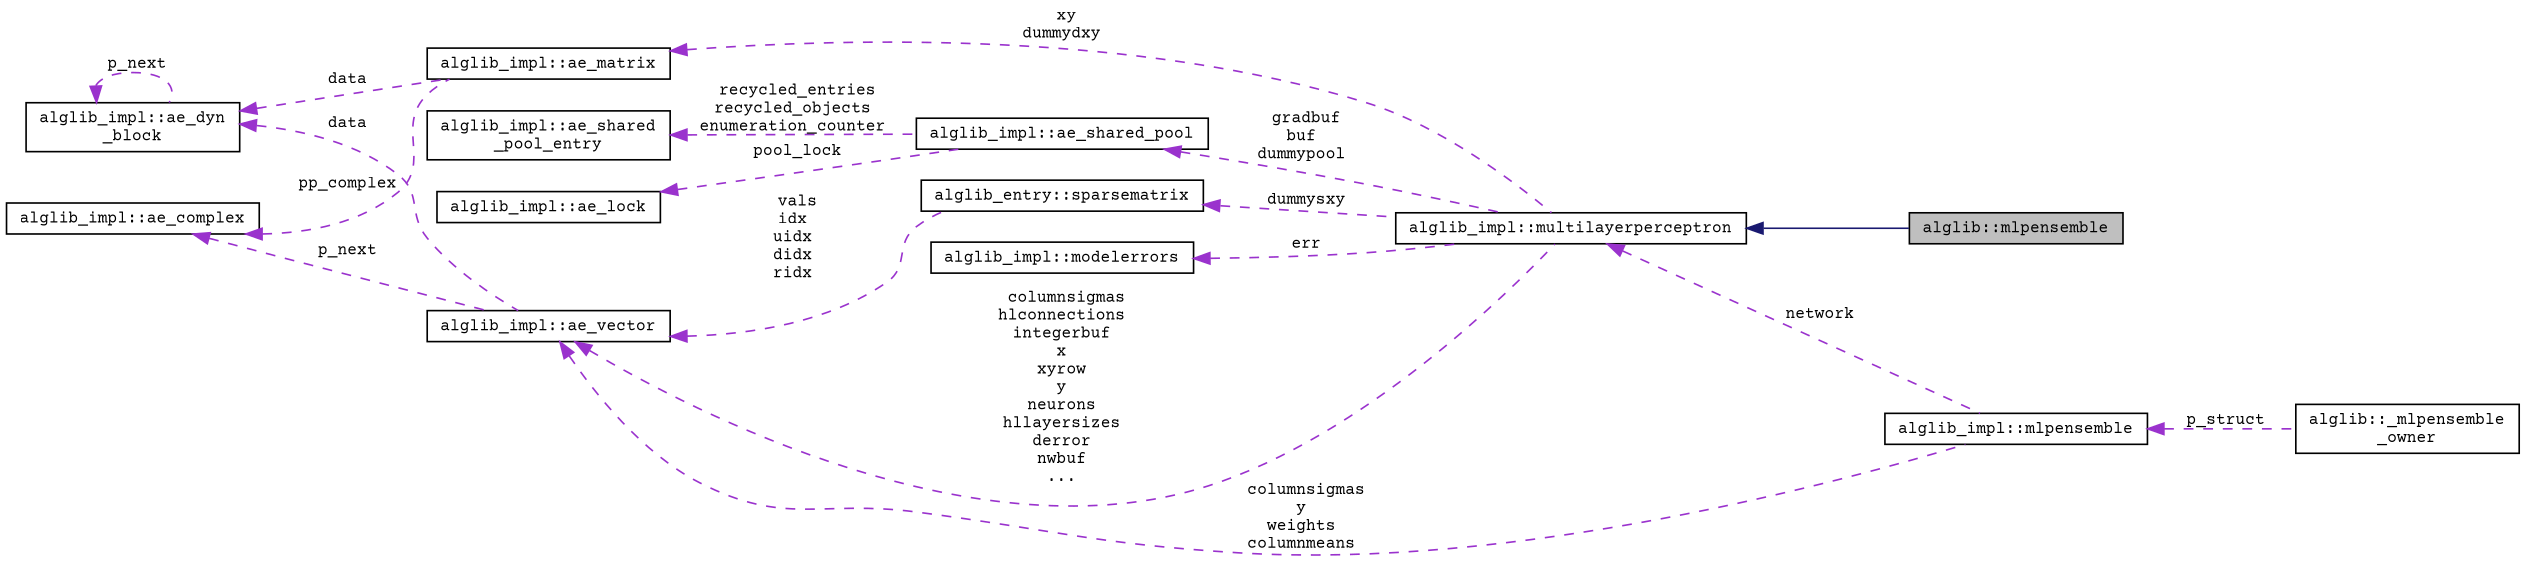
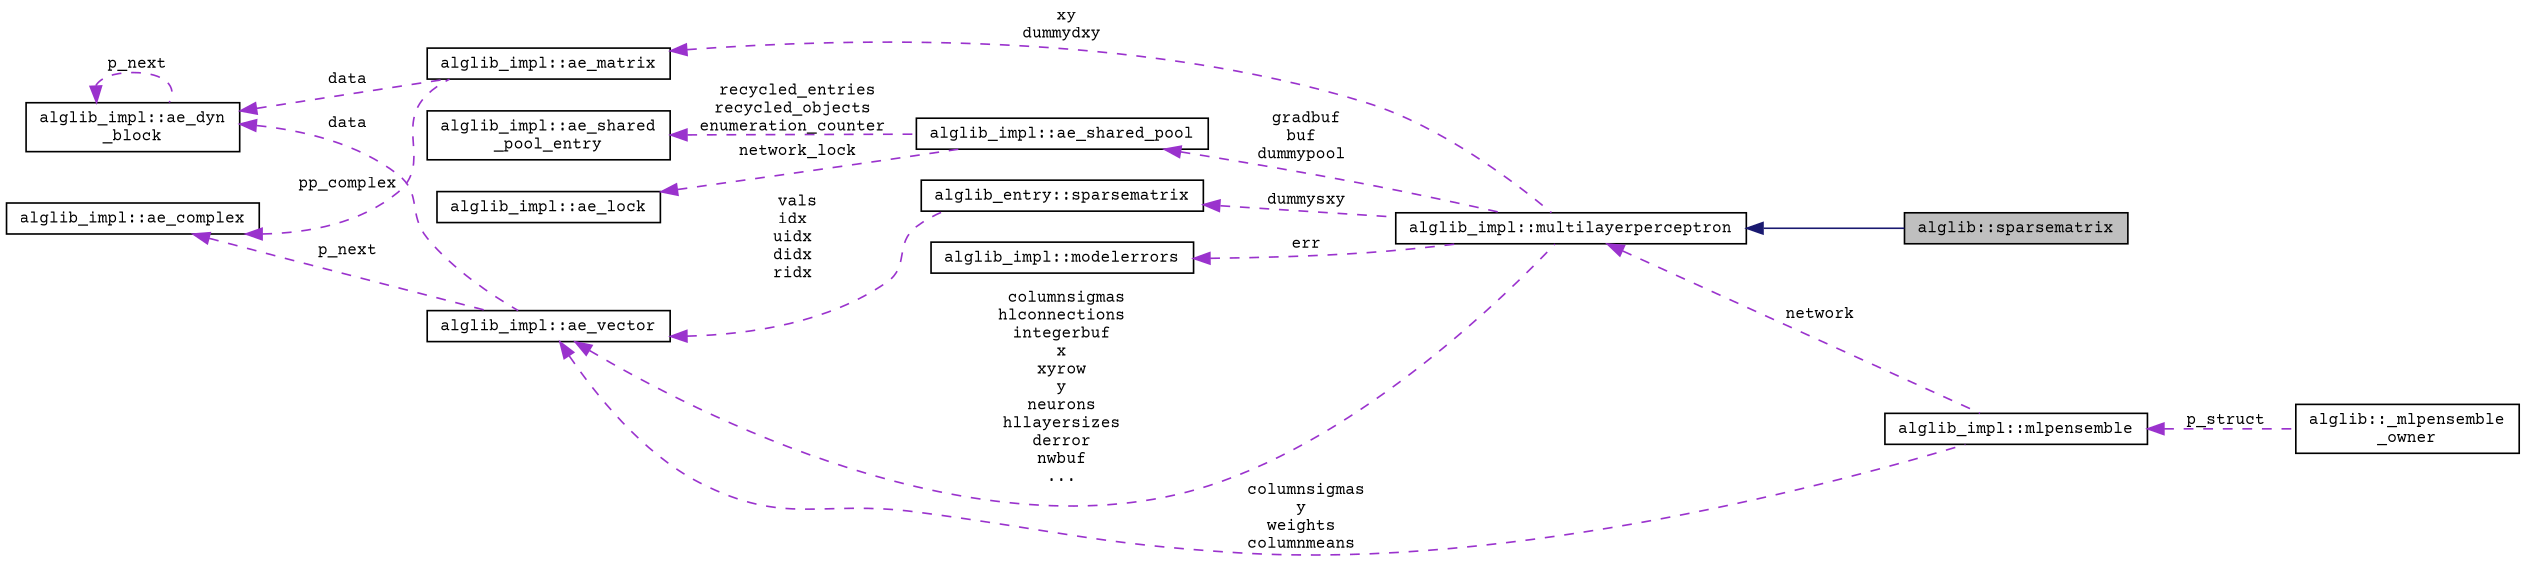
edge "alglib_impl::ae_shared_pool" -> "alglib_impl::ae_lock": label " pool_lock" -> " network_lock"
node "alglib::mlpensemble": label "alglib::mlpensemble" -> "alglib::sparsematrix"
